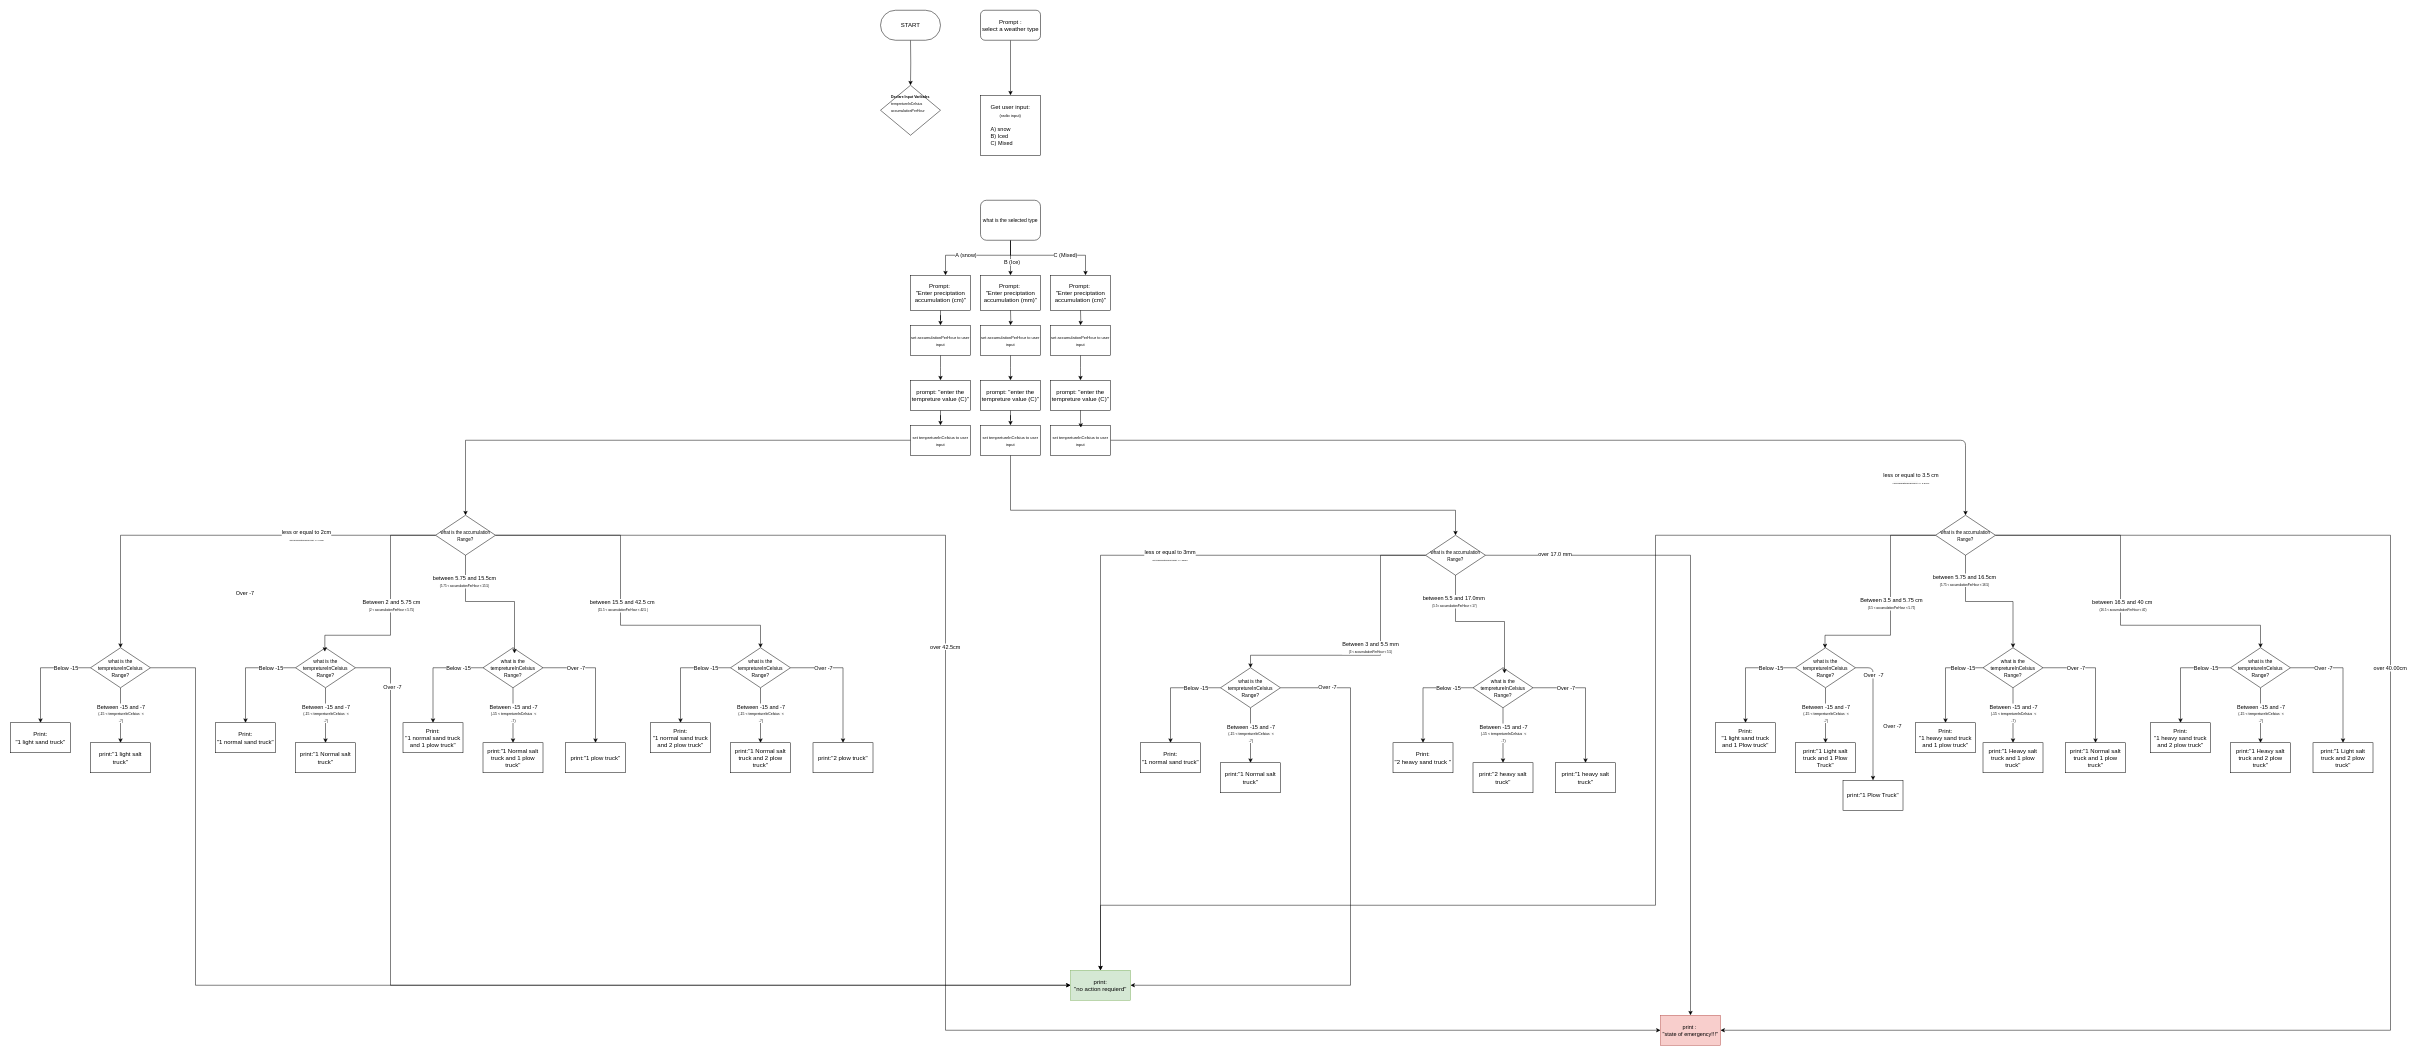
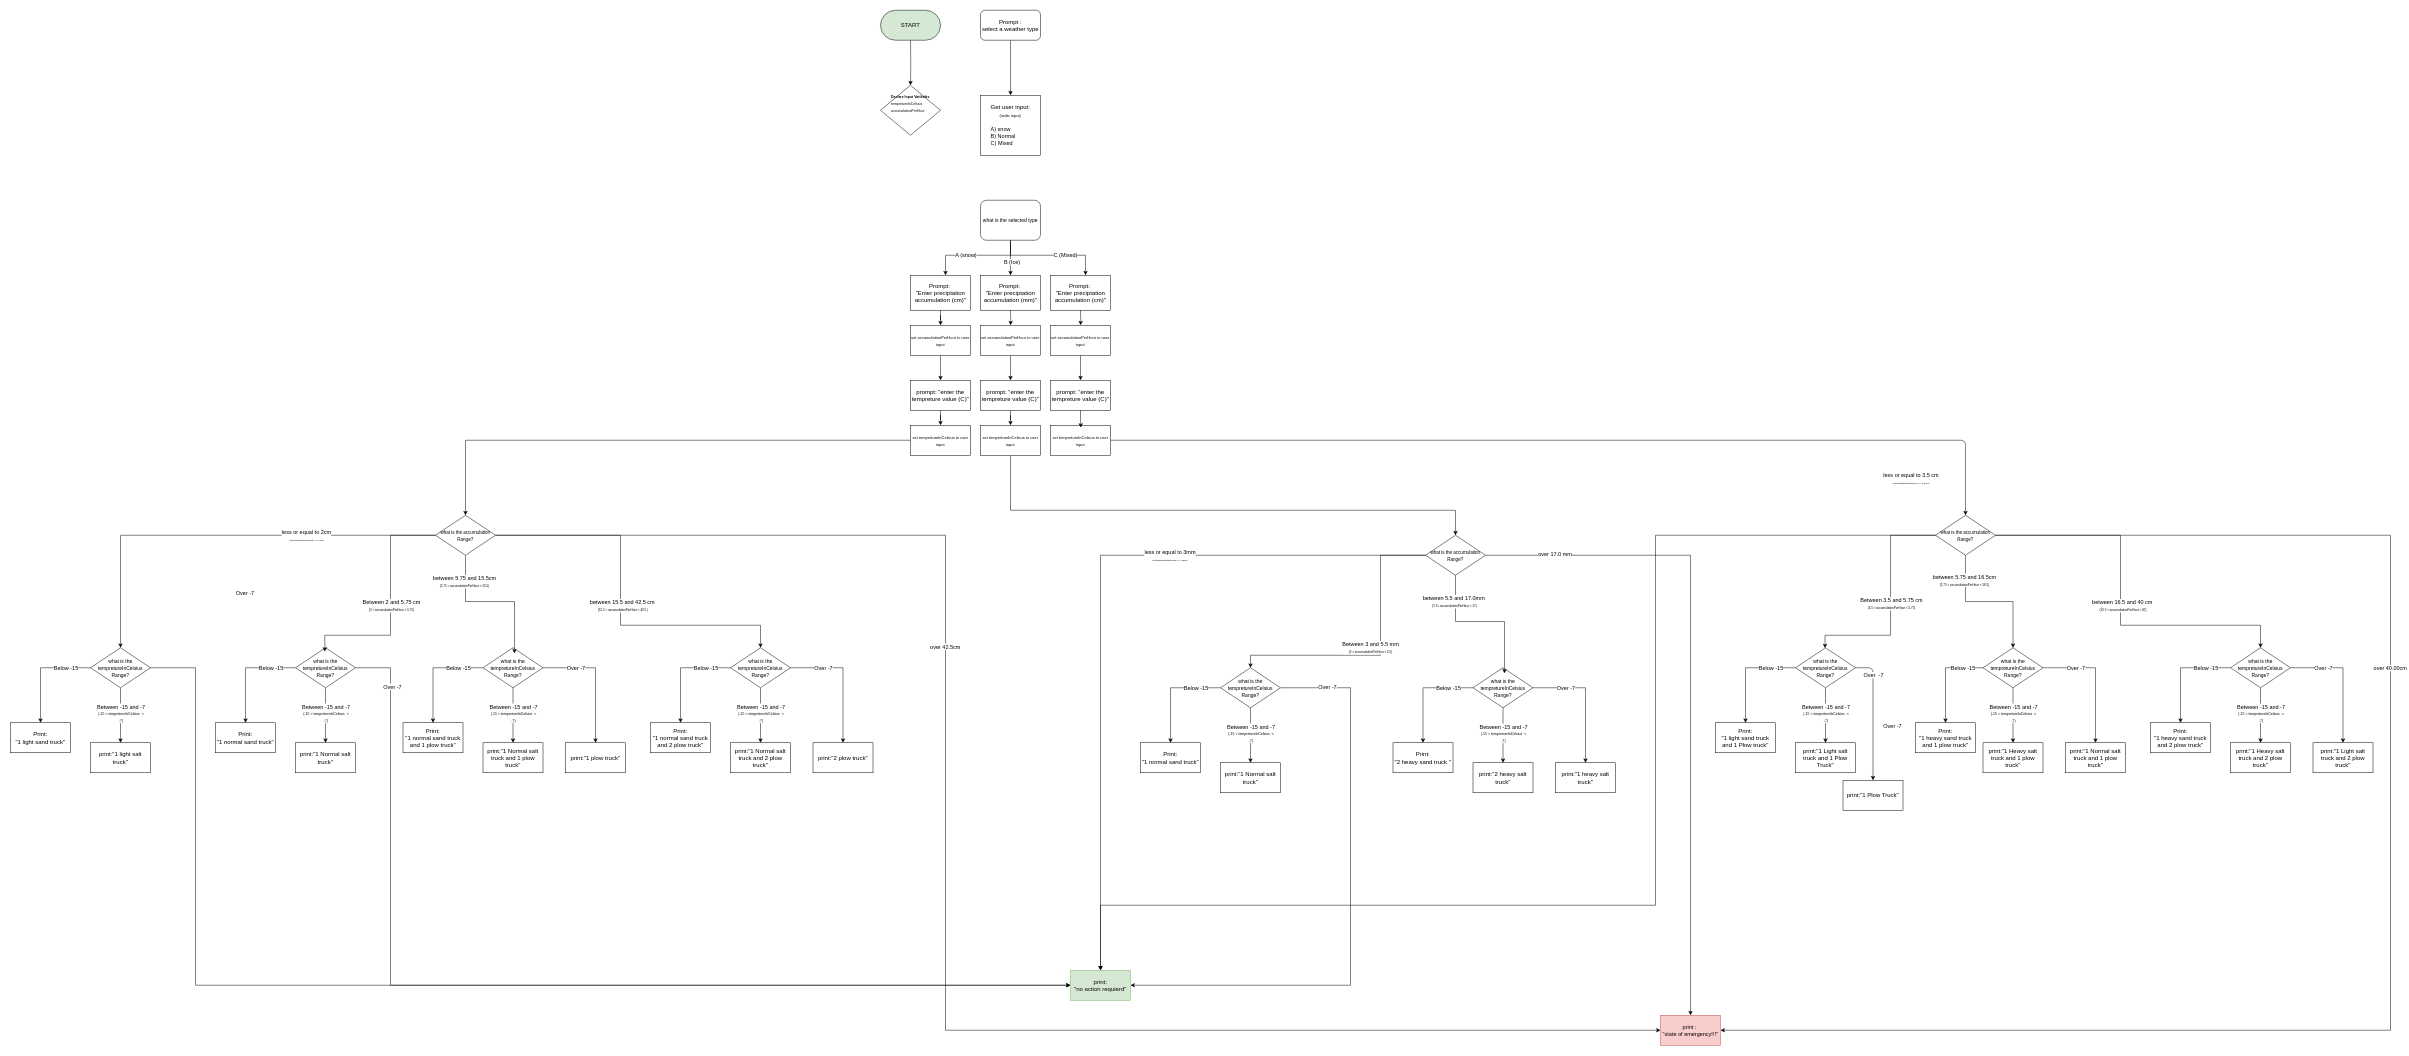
node "START": fillcolor #ffffff -> #d5e8d4
node "Get user input: (radio input) A) snow B) Iced C) Mixed": label "Get user input: (radio input) A) snow B) Iced C) Mixed" -> "Get user input: (radio input) A) snow B) Normal C) Mixed"
